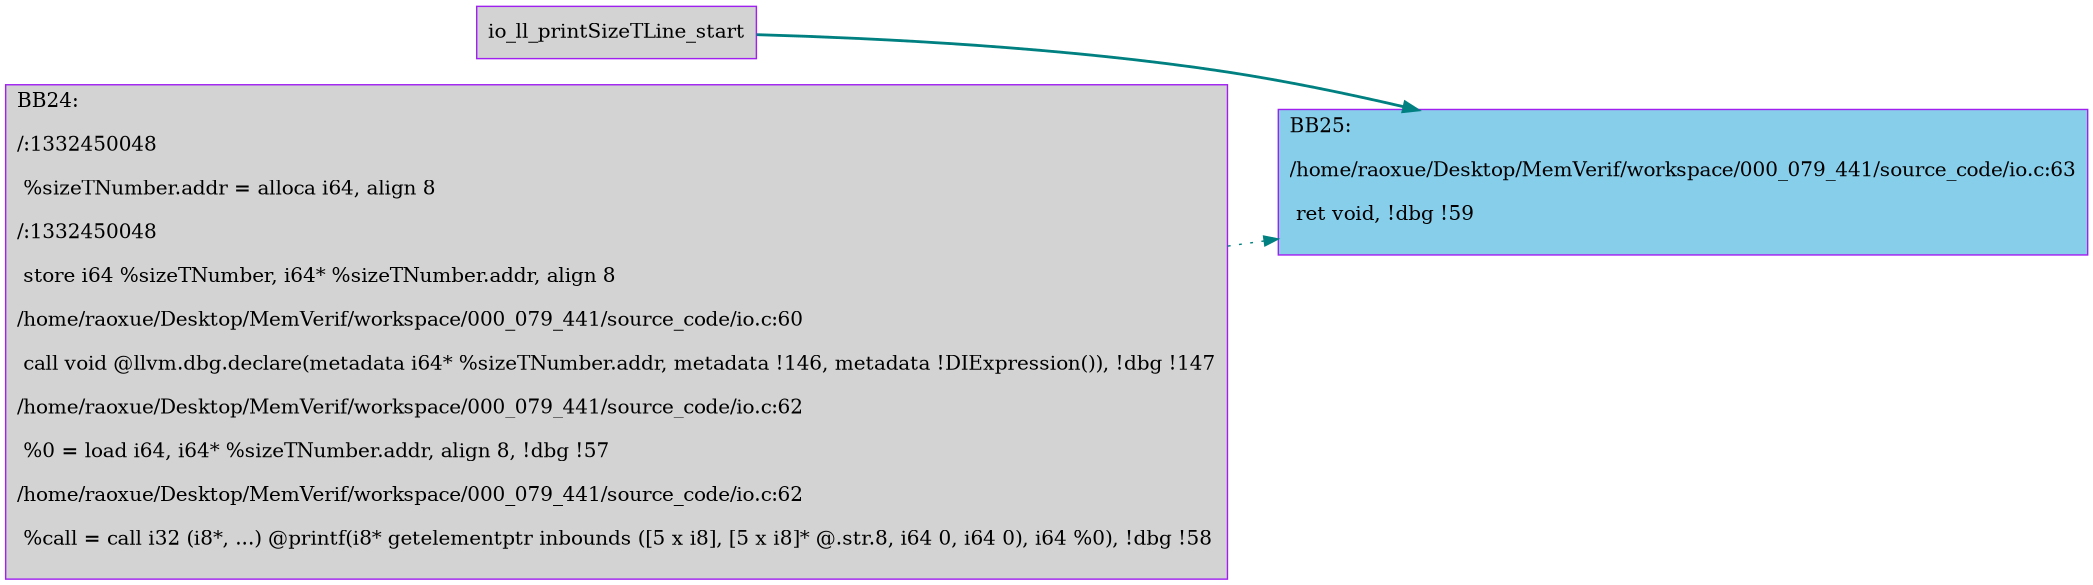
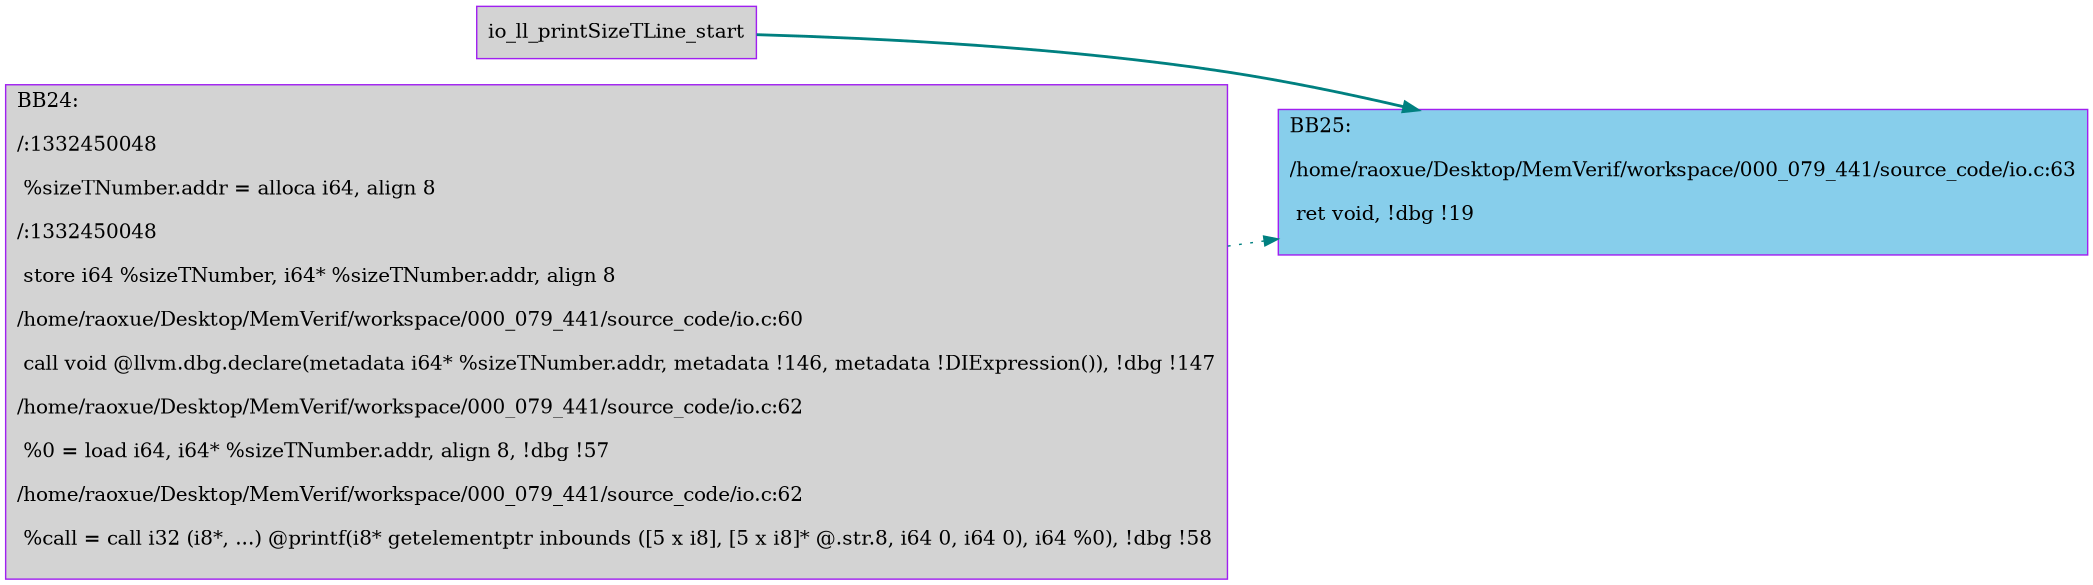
node "BB25:": text "ret void, !dbg !59" -> "ret void, !dbg !19"
